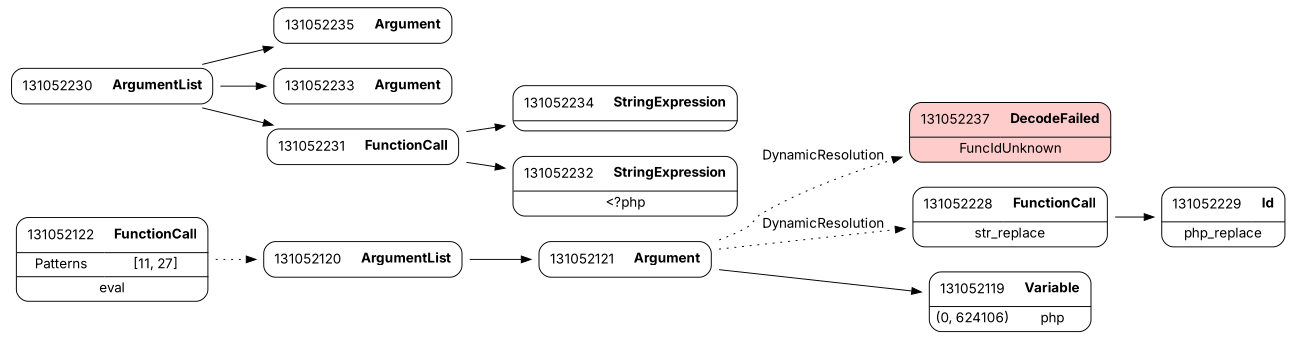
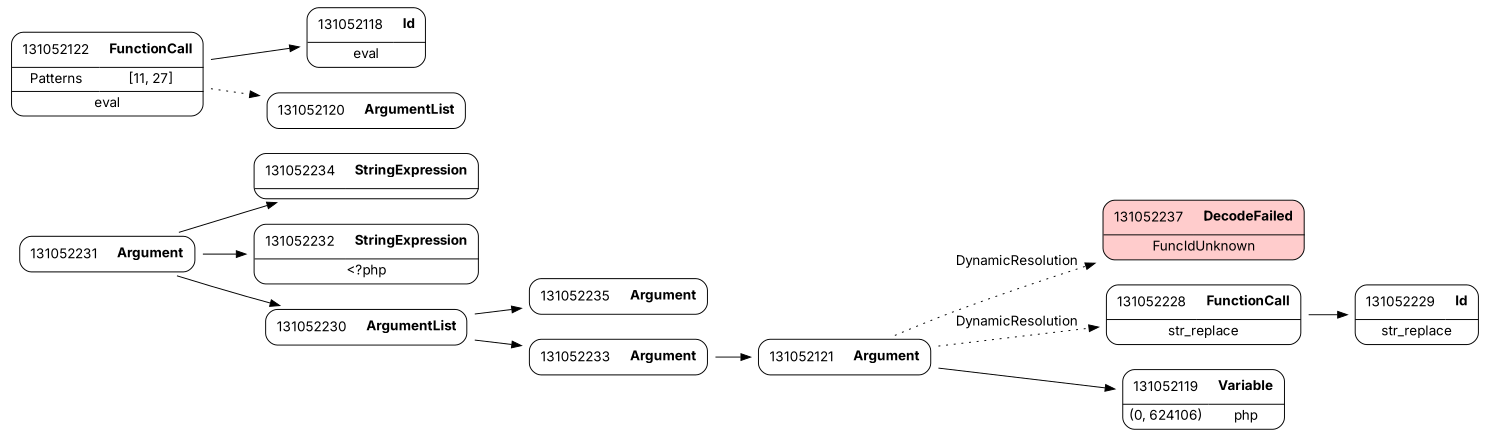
node "131052118": added
edge "131052230" -> "131052231": reversed
node "131052231": text "FunctionCall" -> "Argument"
node "131052229": text "php_replace" -> "str_replace"
edge "131052120" -> "131052121": now "131052233" -> "131052121"
